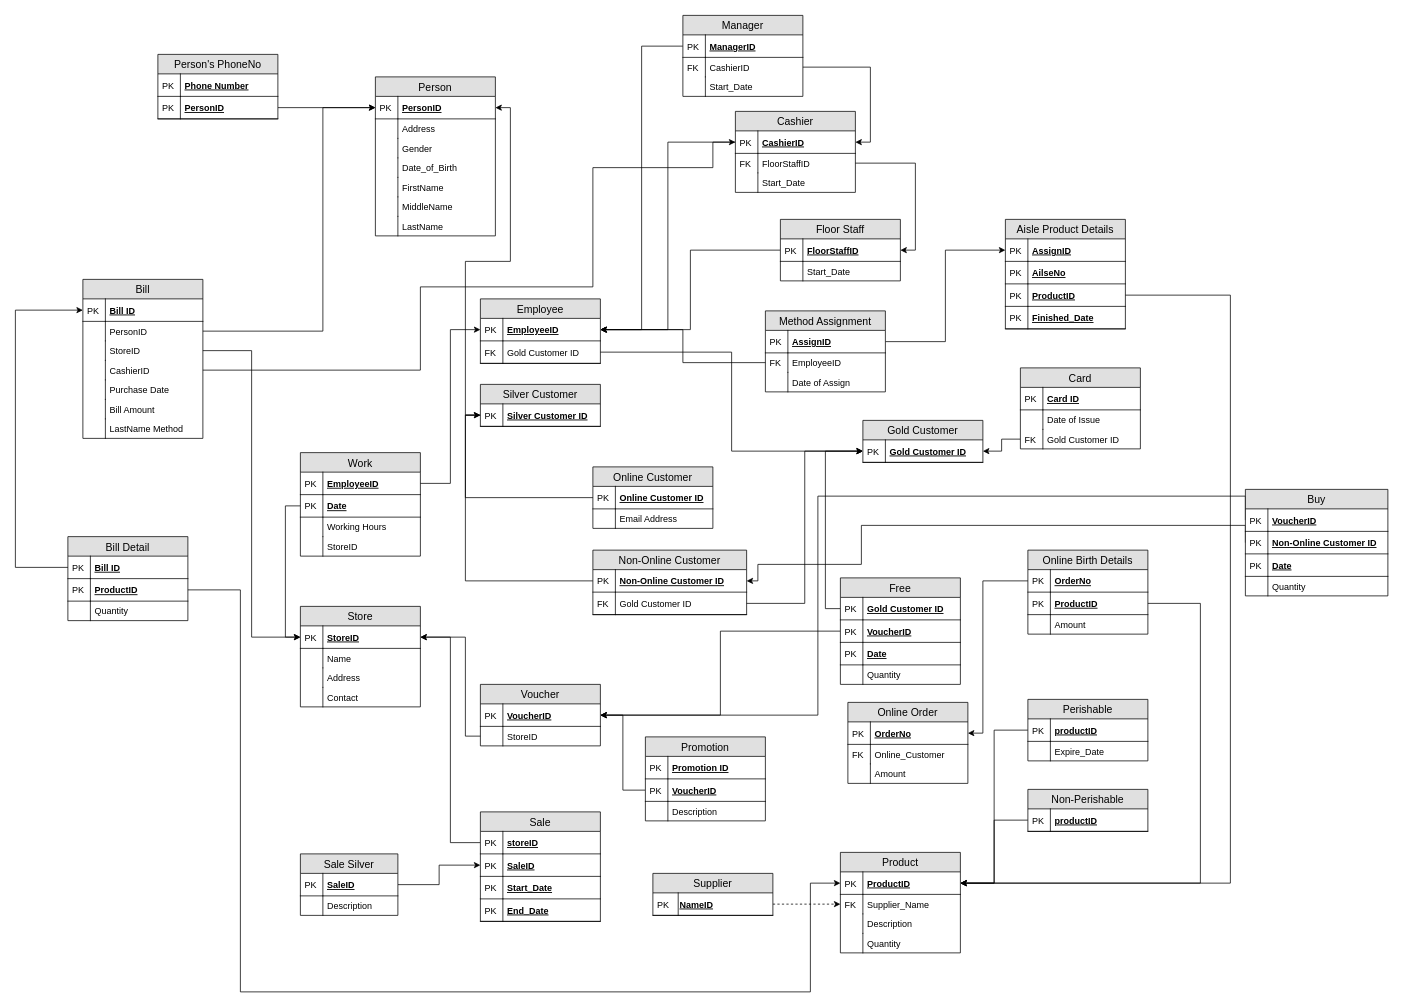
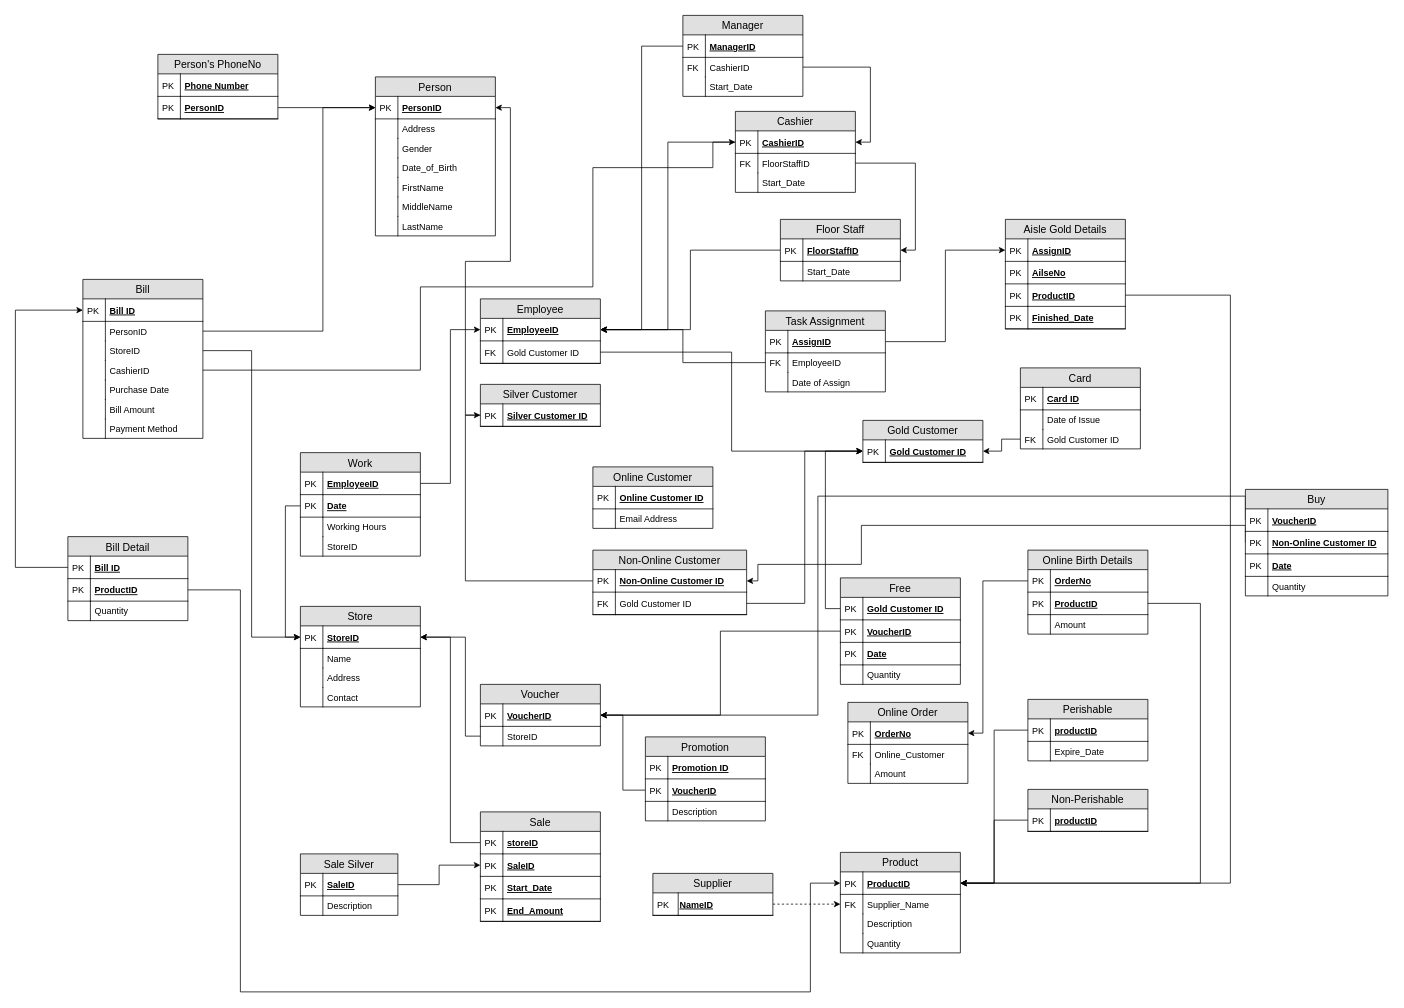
node "Aisle Product Details": label "Aisle Product Details" -> "Aisle Gold Details"
node "Method Assignment": label "Method Assignment" -> "Task Assignment"
node "LastName Method": label "LastName Method" -> "Payment Method"
edge "Online Customer ID" -> "Silver Customer ID": removed
node "End_Date": label "End_Date" -> "End_Amount"
